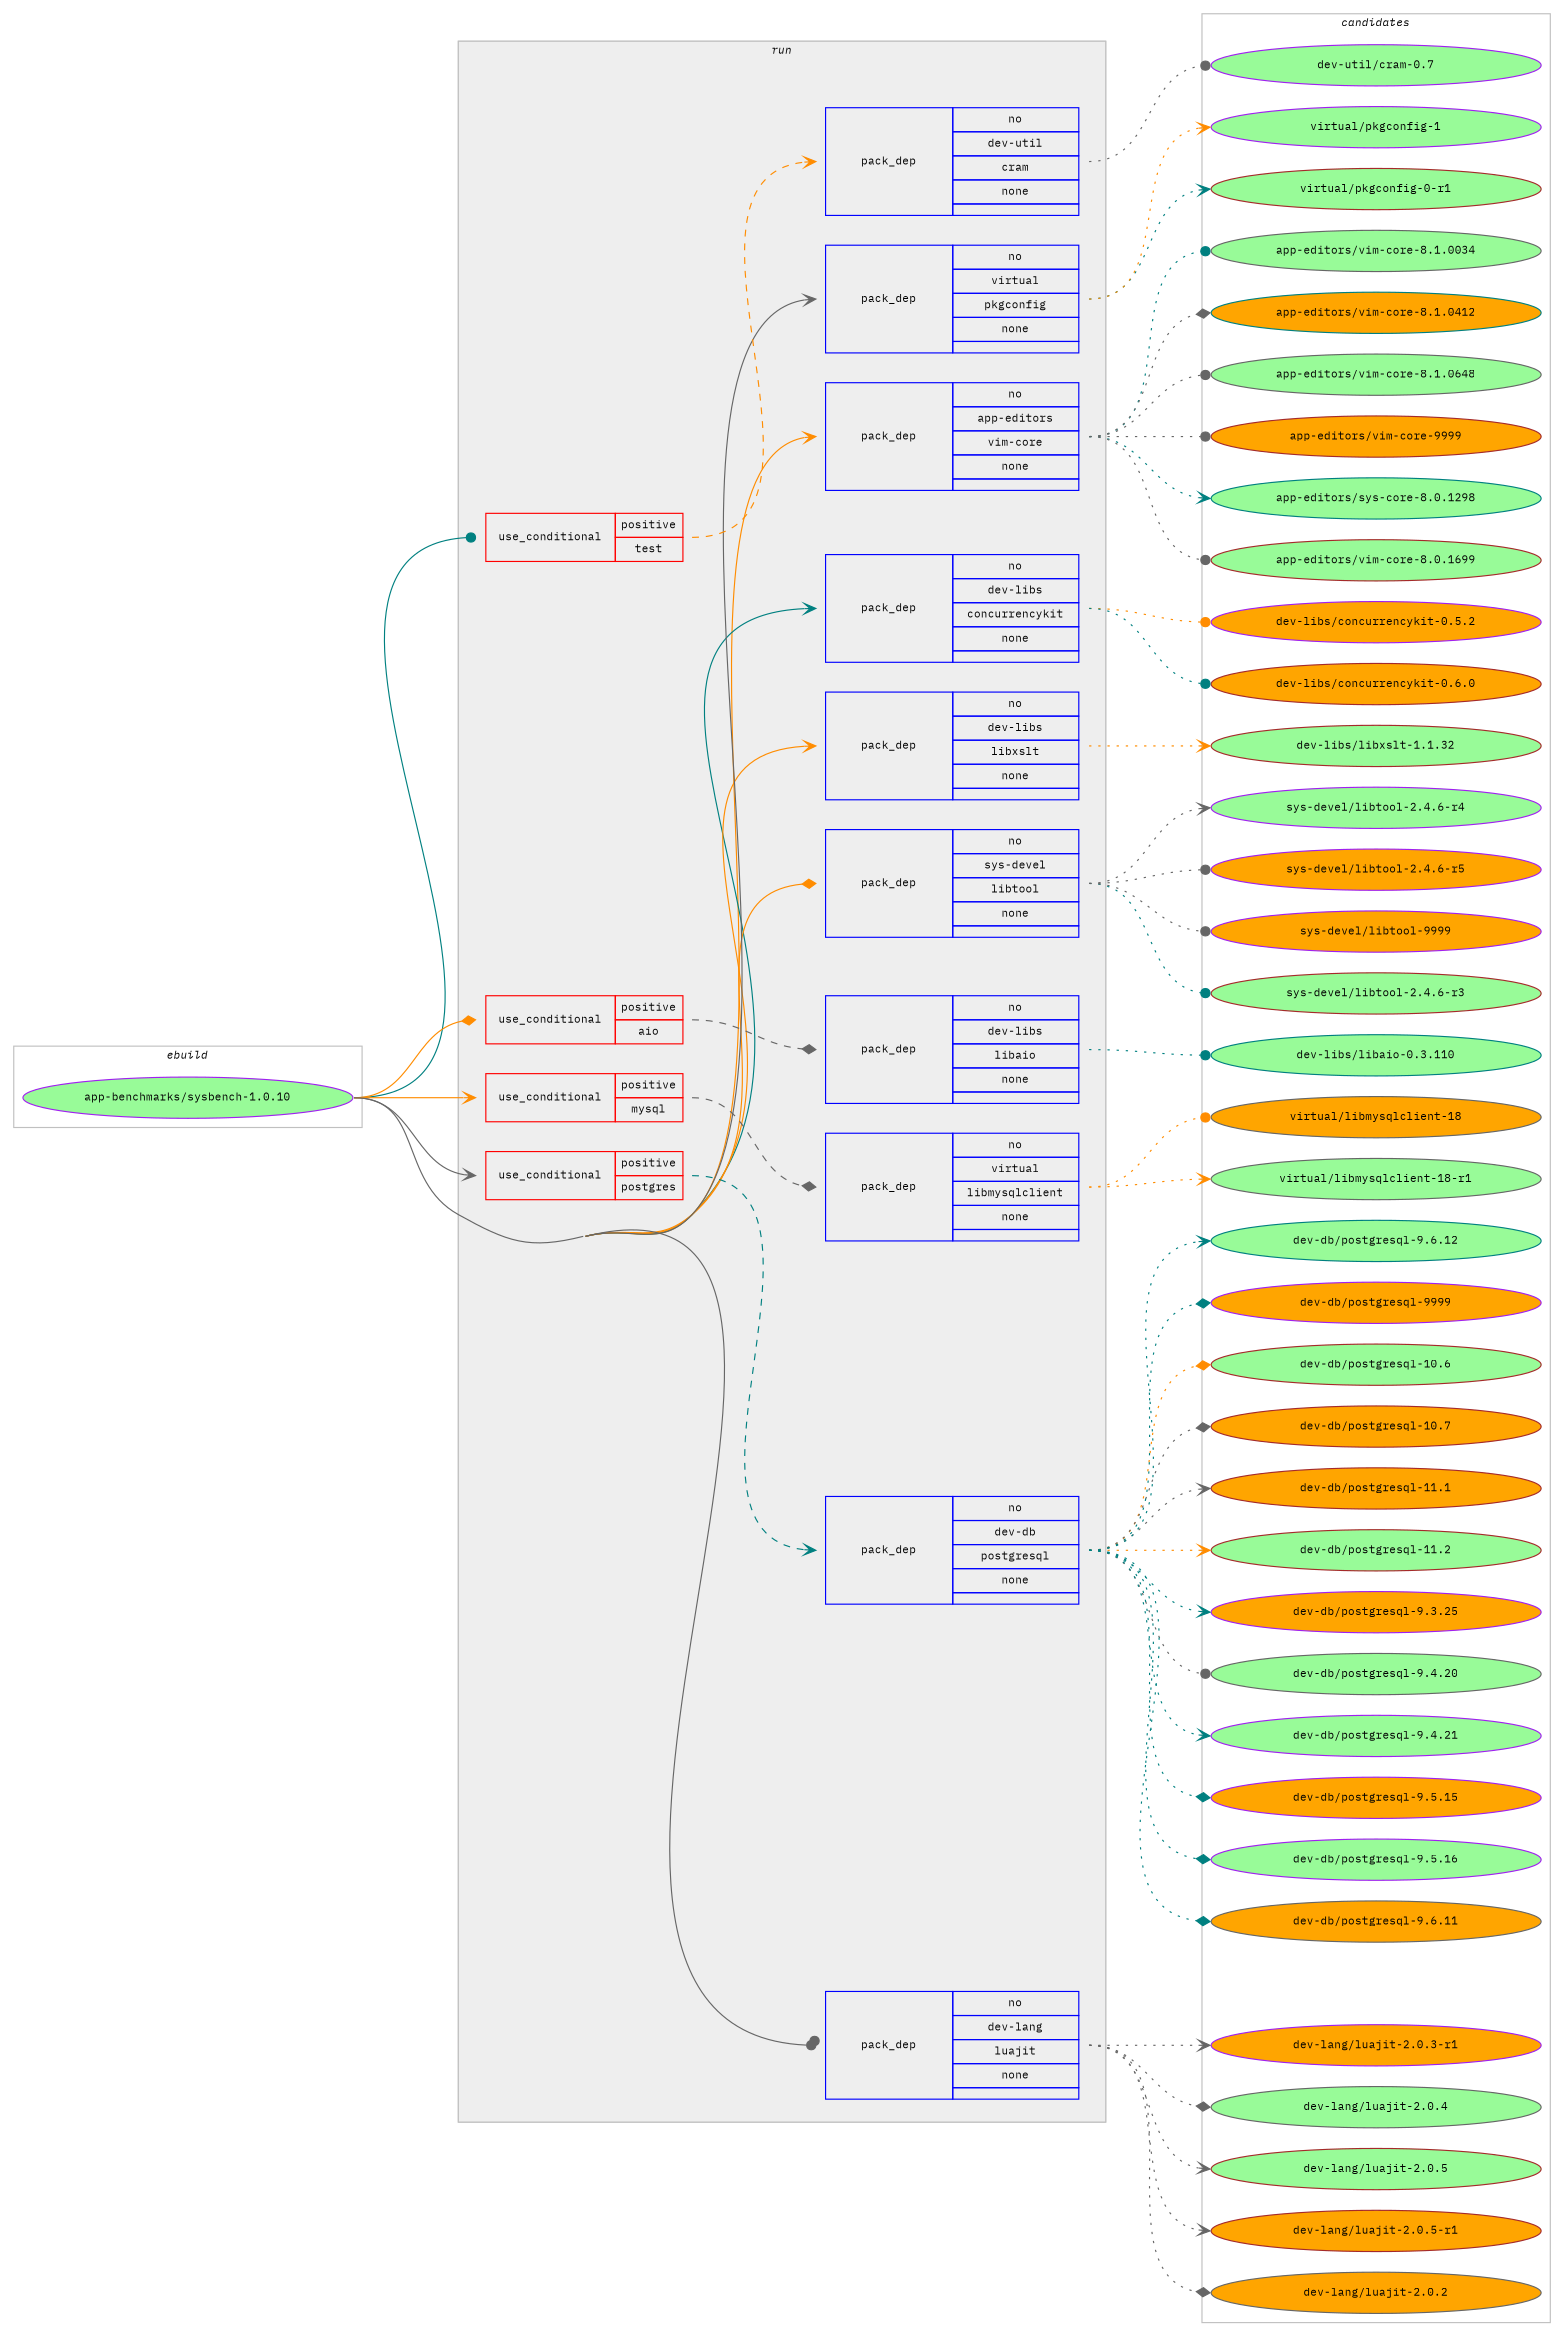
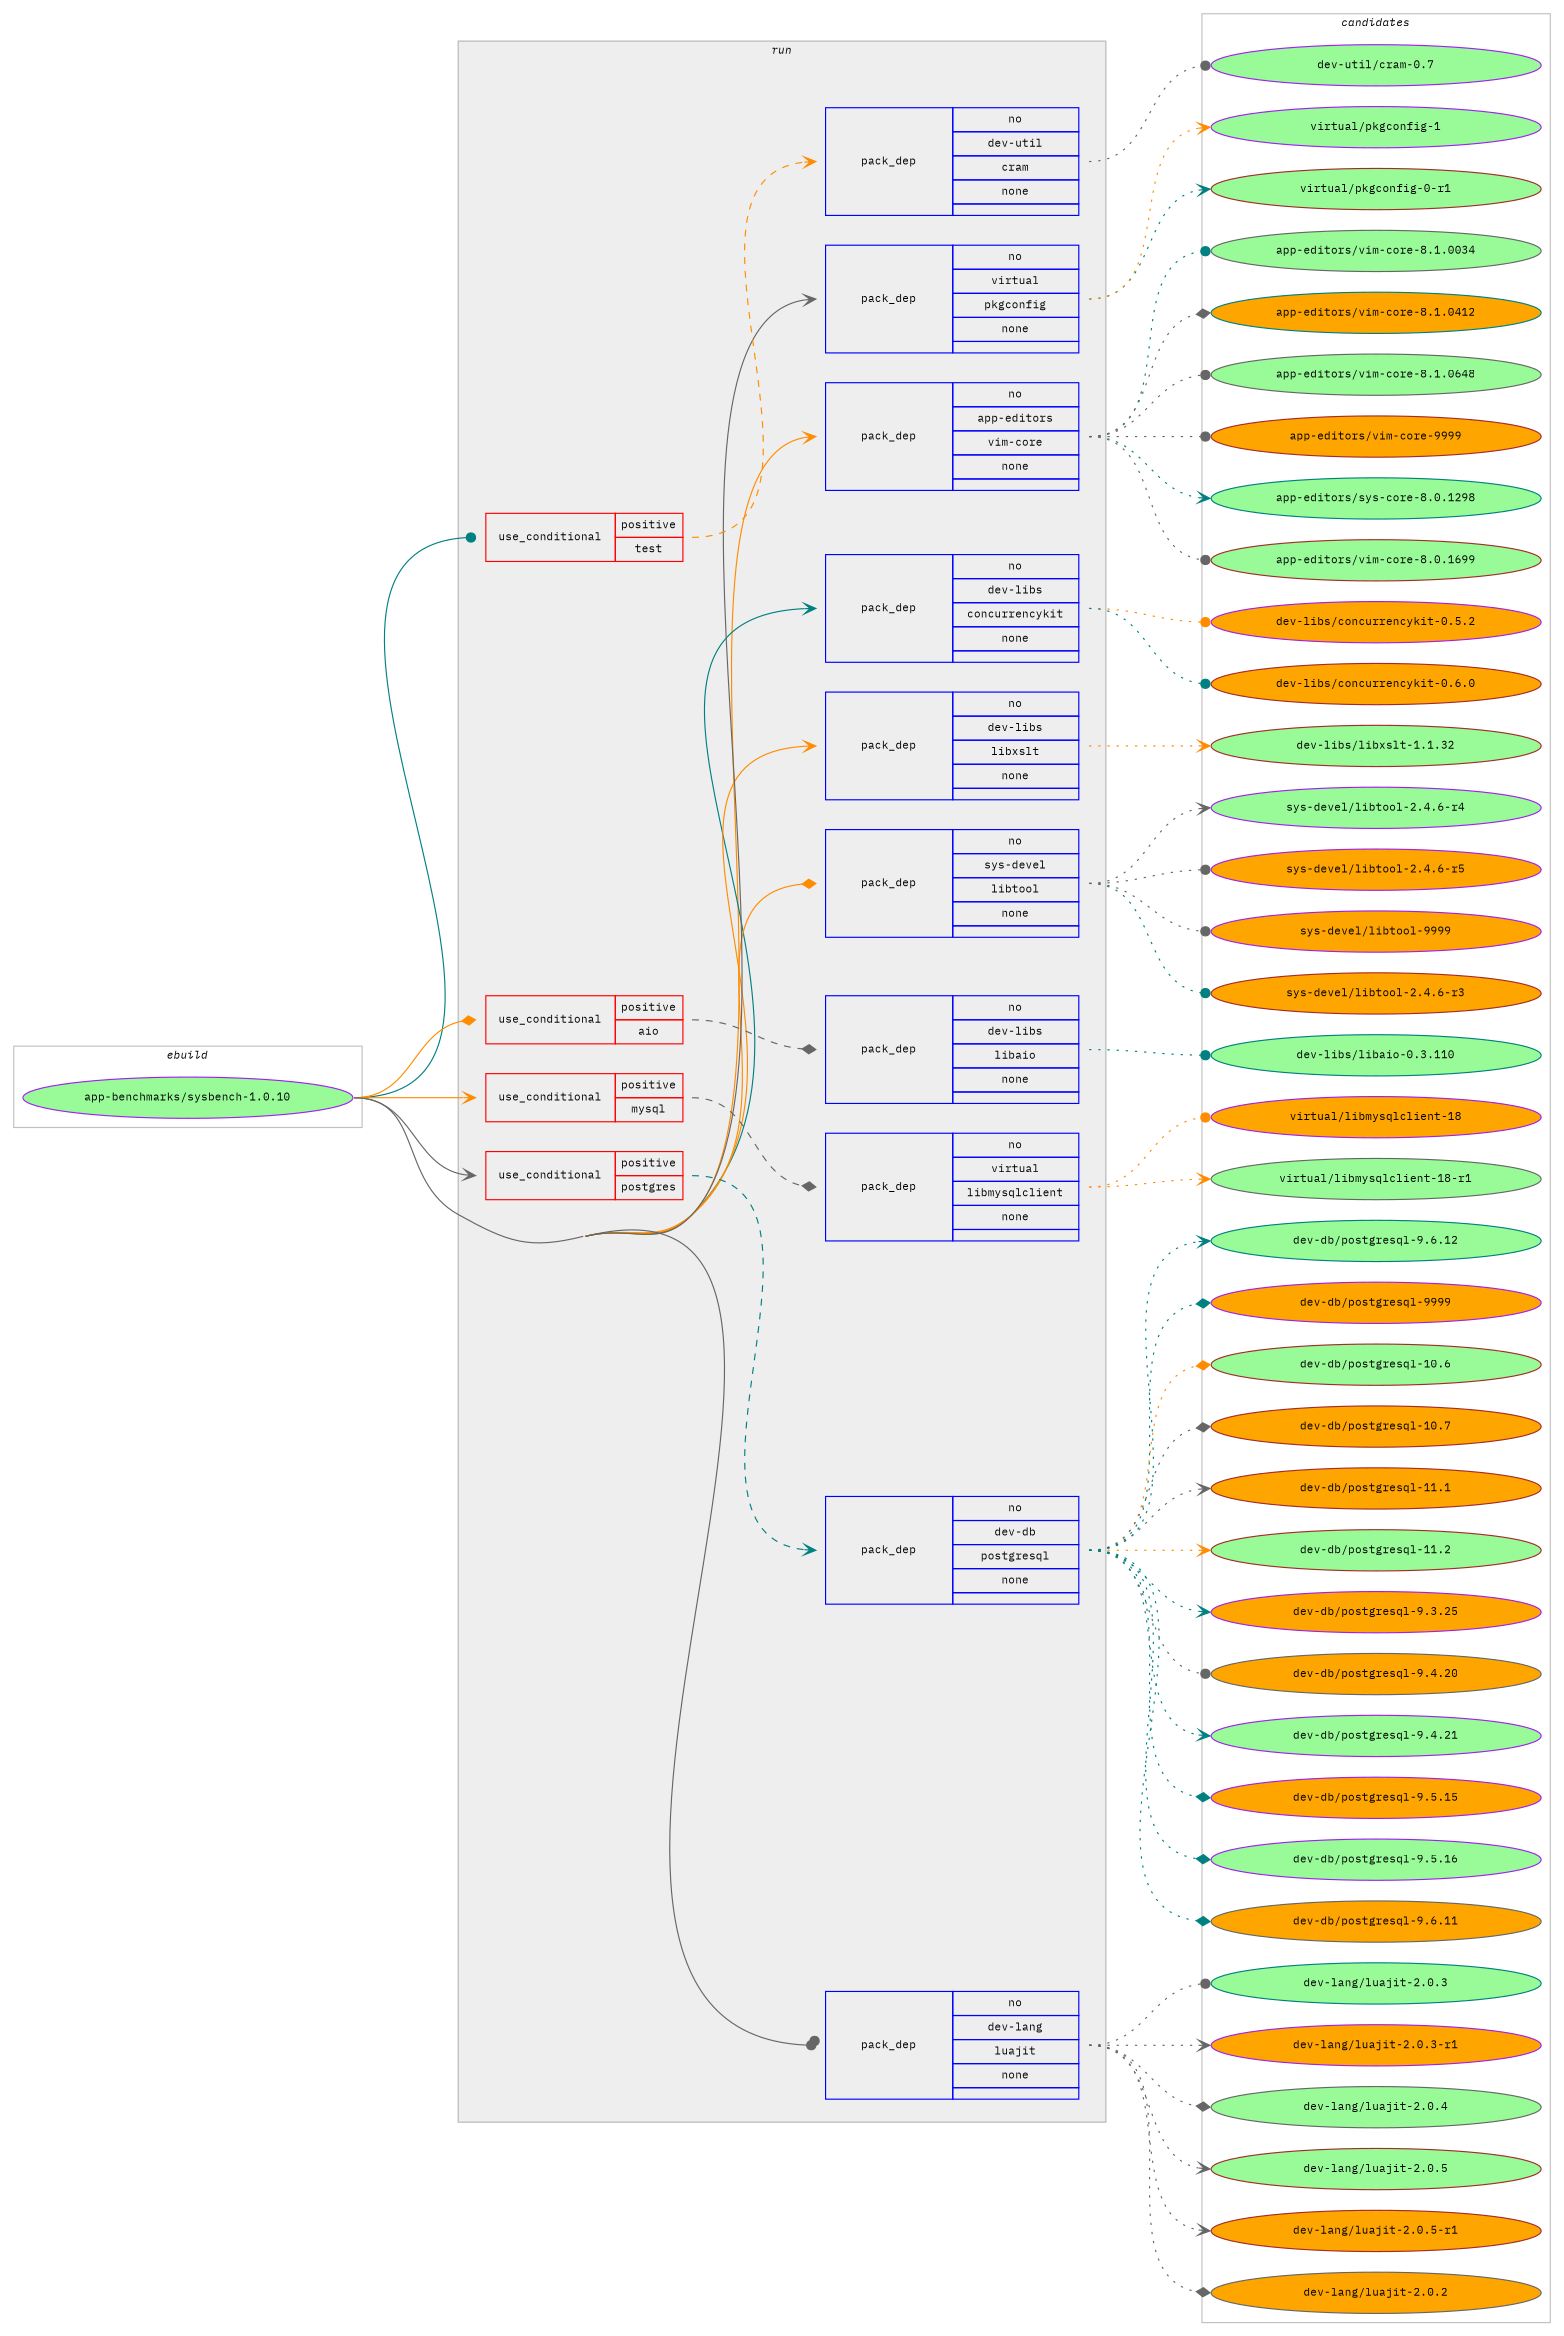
node "sys-devel/libtool-2.4.6-r3": fillcolor palegreen -> orange
node "virtual/libmysqlclient-18": color gray40 -> purple
node "dev-db/postgresql-9.4.20": fillcolor palegreen -> orange
node "dev-lang/luajit-2.0.3": added
